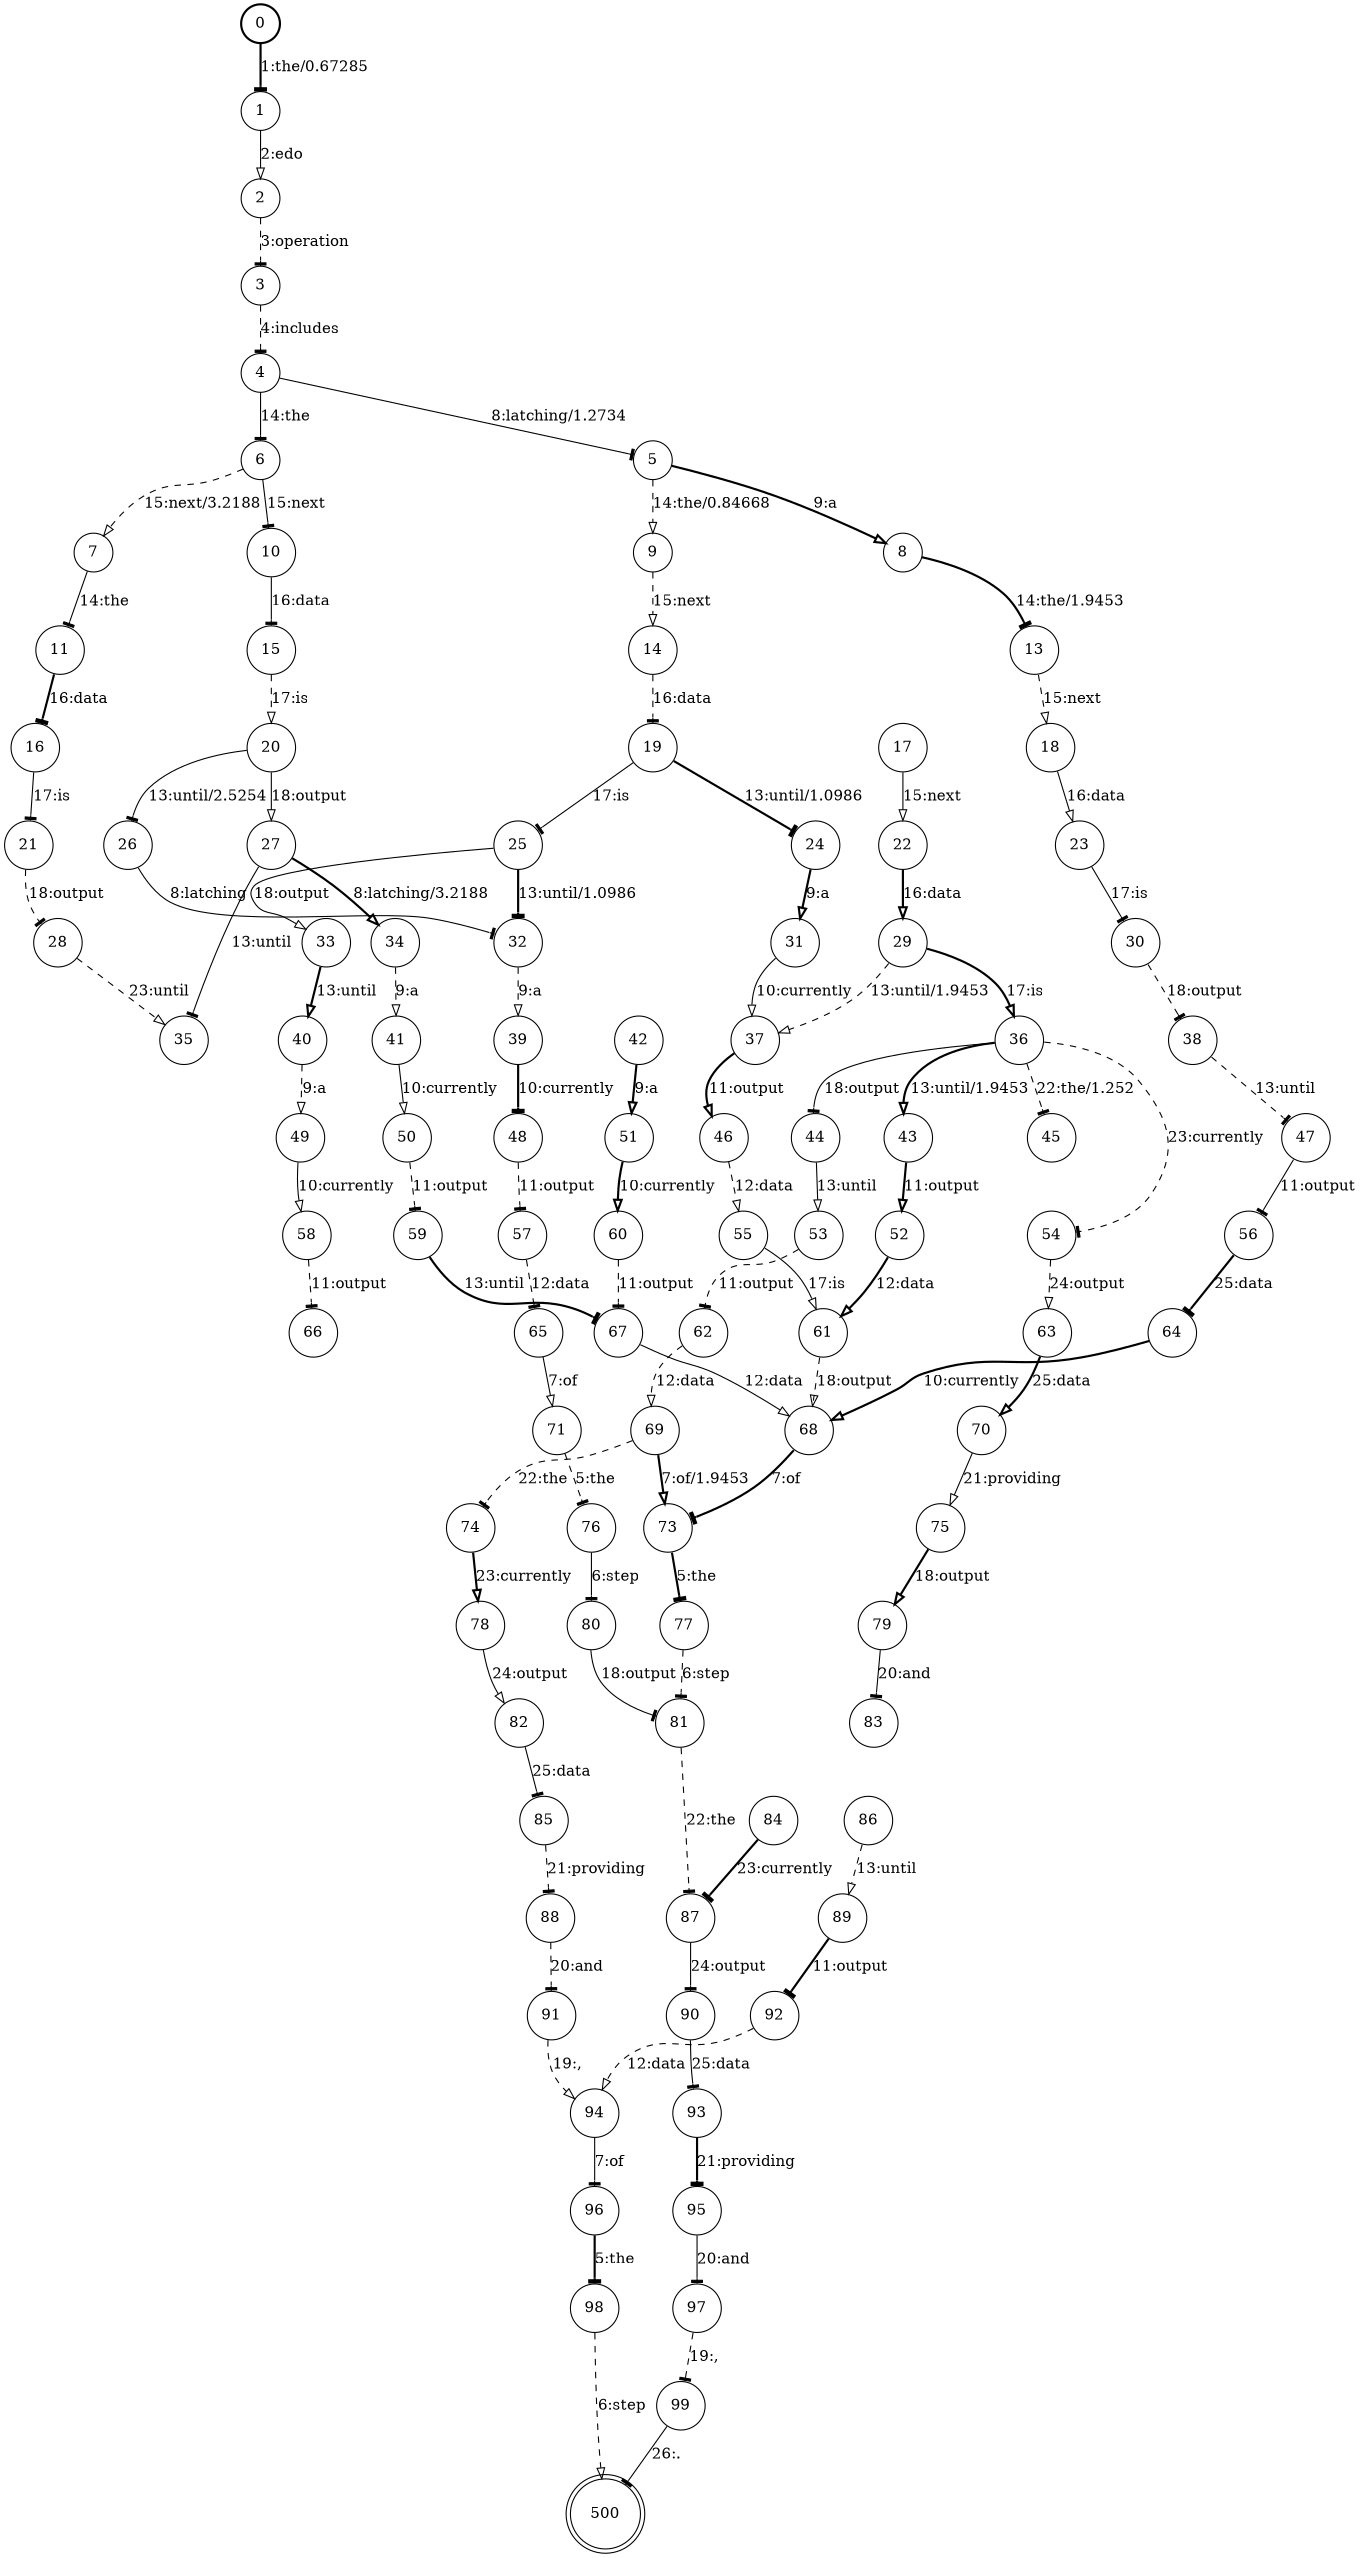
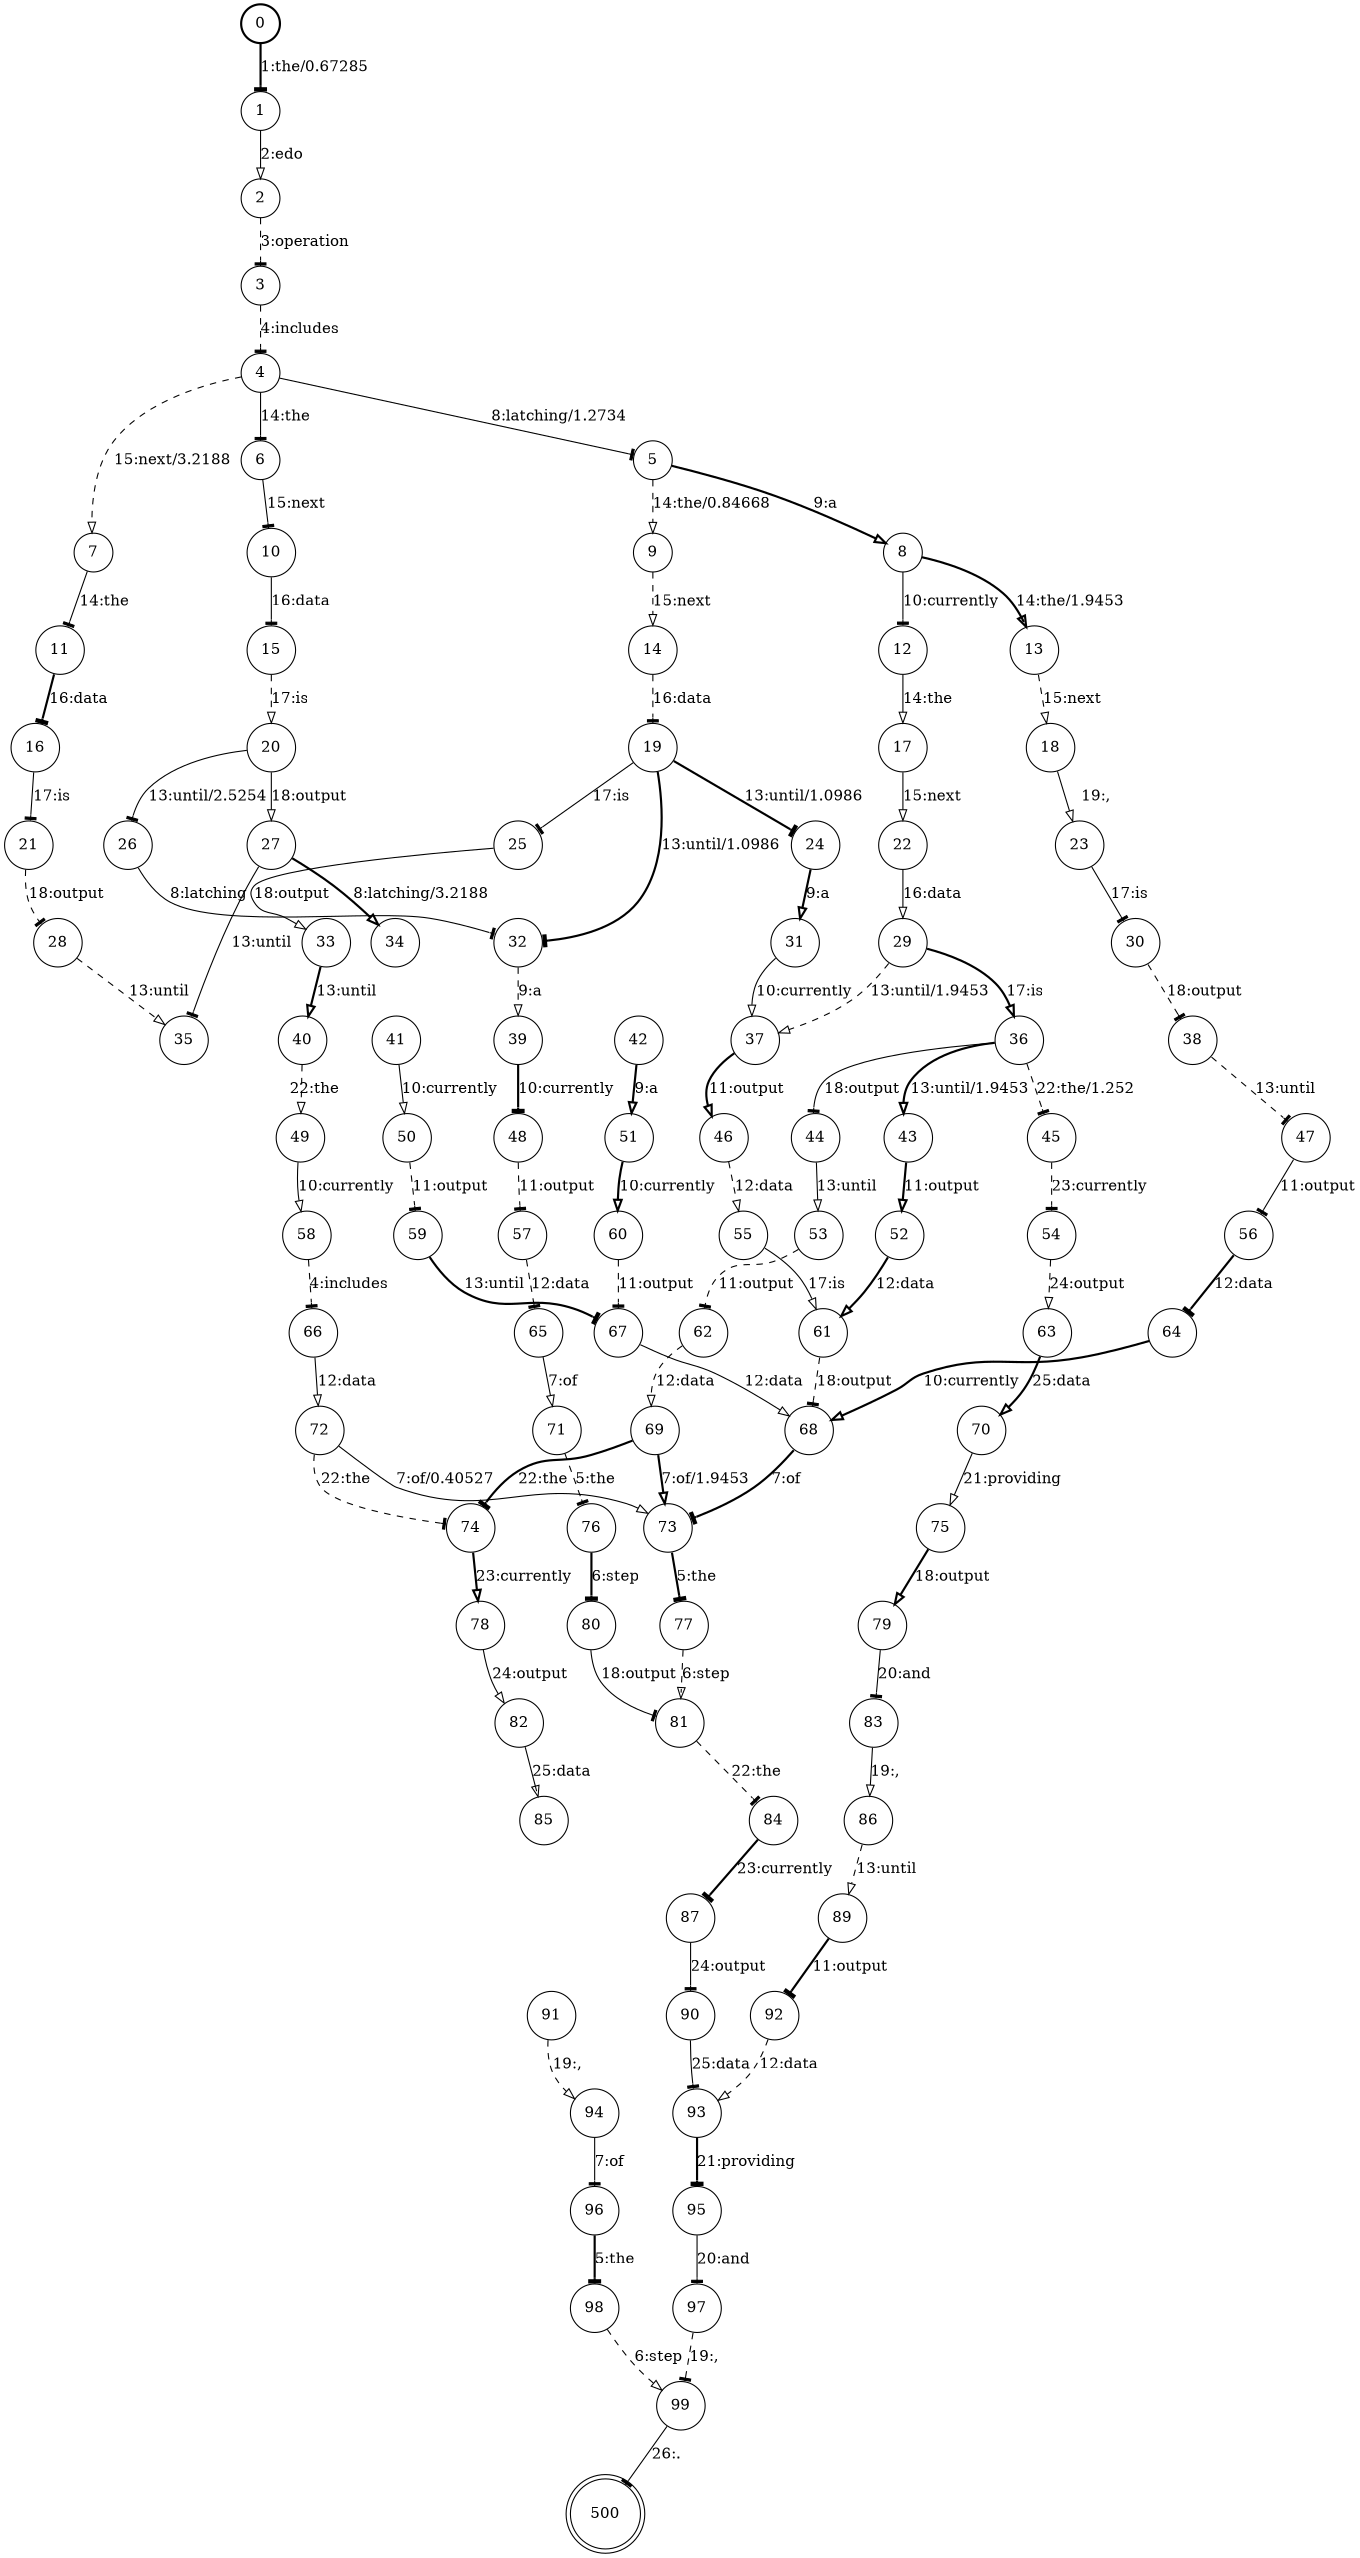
edge "6" -> "7": now "4" -> "7"
edge "8" -> "13": arrowhead tee -> onormal
node "12": added
edge "18" -> "23": label "16:data" -> "19:,"
edge "22" -> "29": style bold -> solid
edge "25" -> "32": now "19" -> "32"
edge "34" -> "41": removed, label "9:a"
edge "28" -> "35": label "23:until" -> "13:until"
edge "40" -> "49": label "9:a" -> "22:the"
edge "36" -> "54": now "45" -> "54"
edge "58" -> "66": label "11:output" -> "4:includes"
edge "56" -> "64": label "25:data" -> "12:data"
edge "61" -> "68": arrowhead onormal -> tee
node "72": added
edge "69" -> "74": style dashed -> bold
edge "76" -> "80": style solid -> bold
edge "77" -> "81": arrowhead tee -> onormal
edge "83" -> "86": added, label "19:,"
edge "82" -> "85": arrowhead tee -> onormal
edge "81" -> "87": now "81" -> "84"
node "88": removed
edge "92" -> "94": now "92" -> "93"
edge "98" -> "500": now "98" -> "99"
